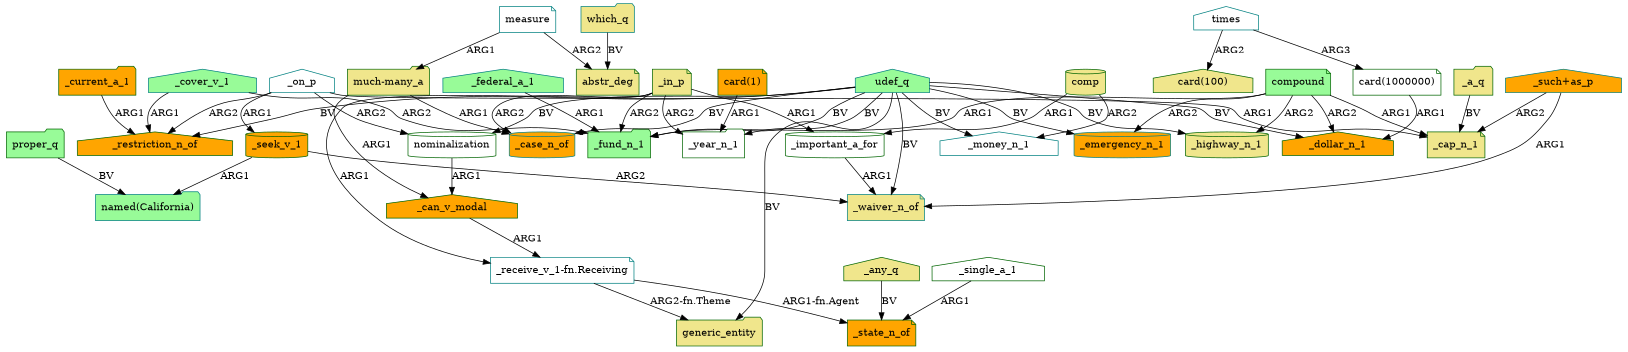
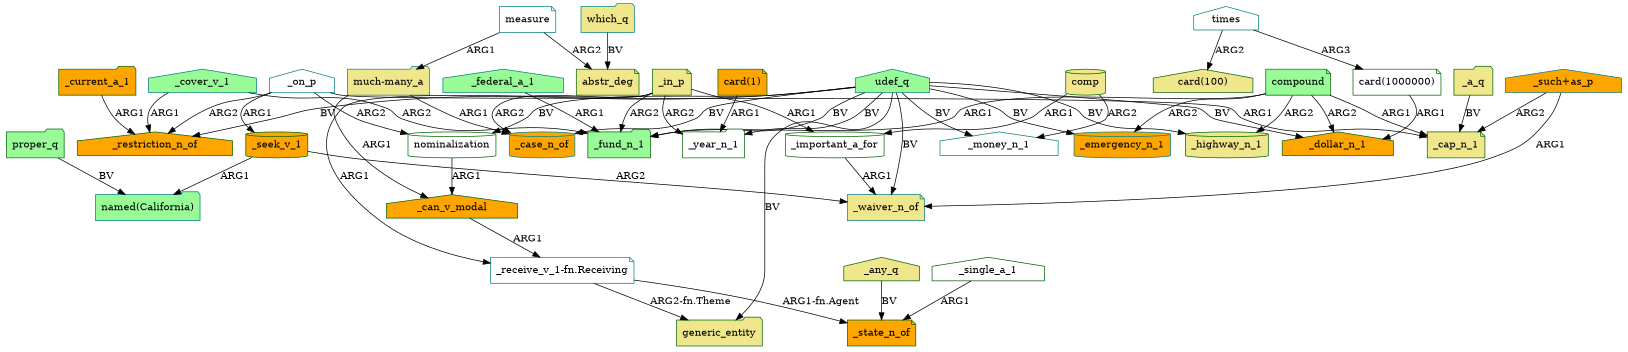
node "much-many_a": color darkgreen -> teal
